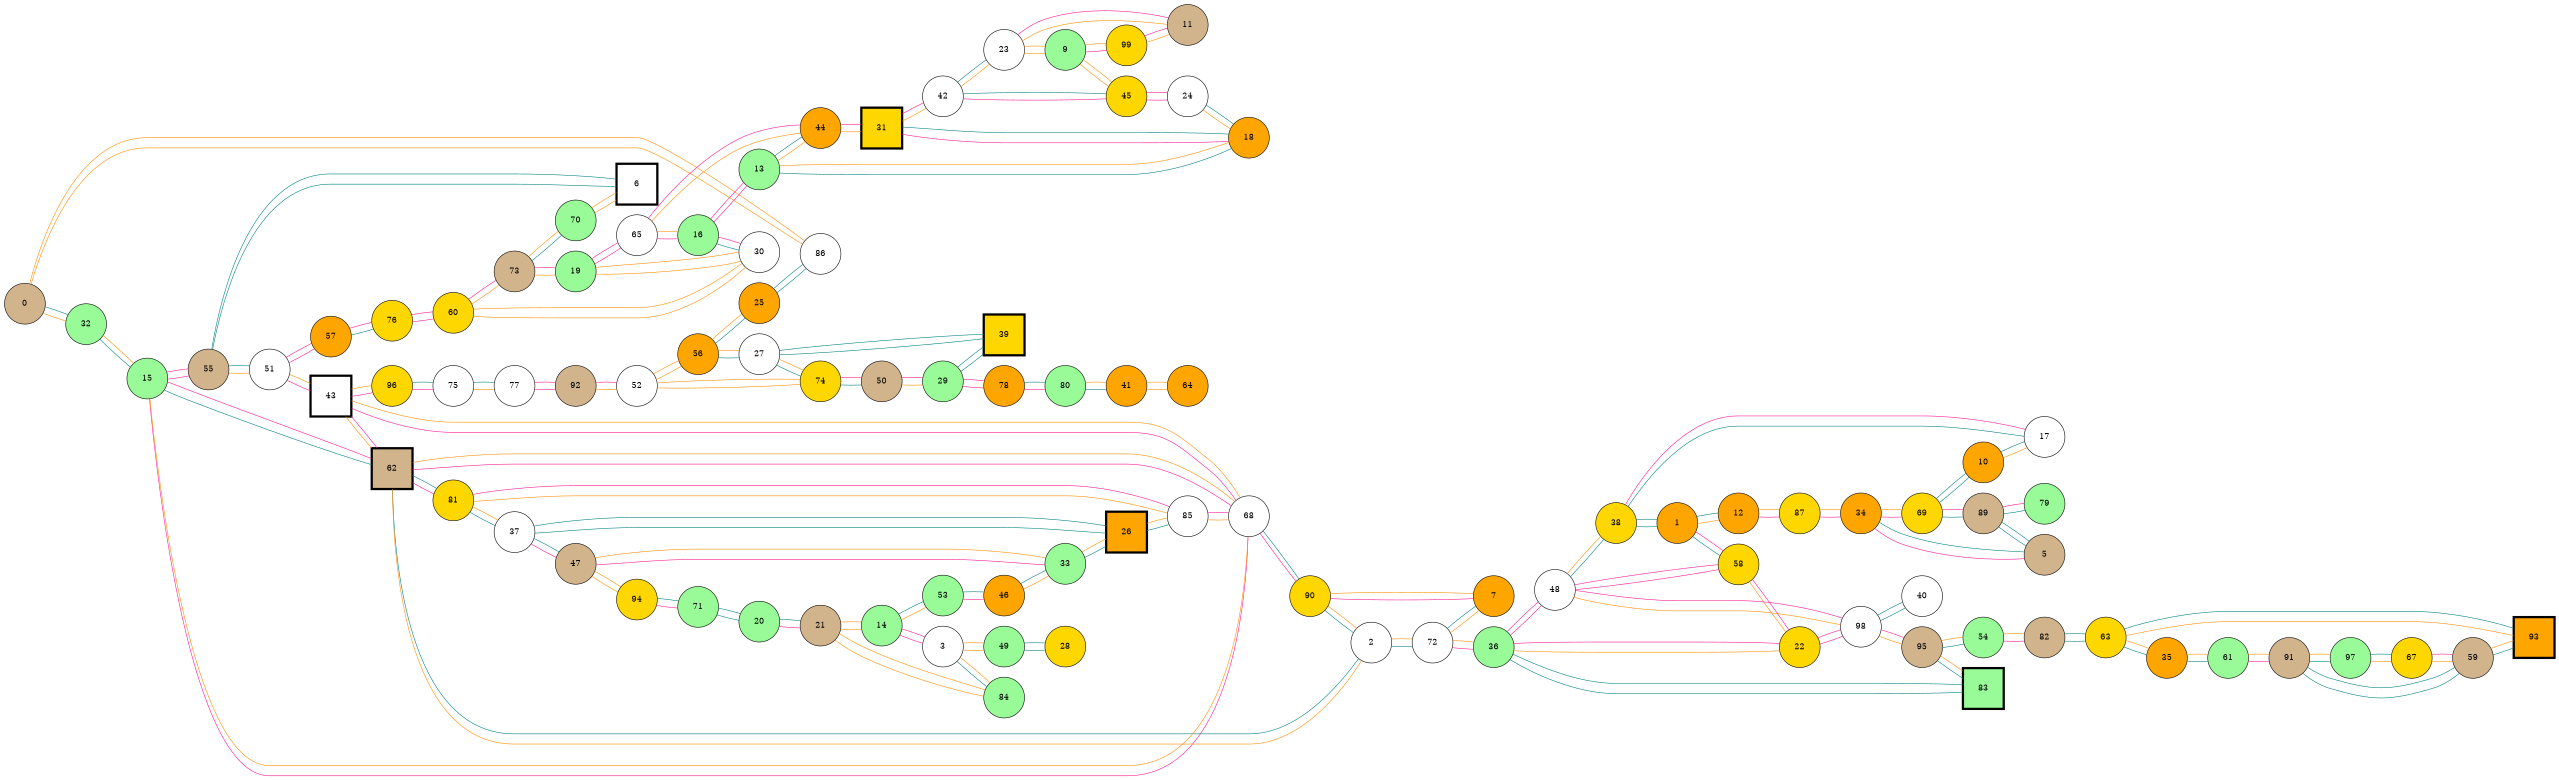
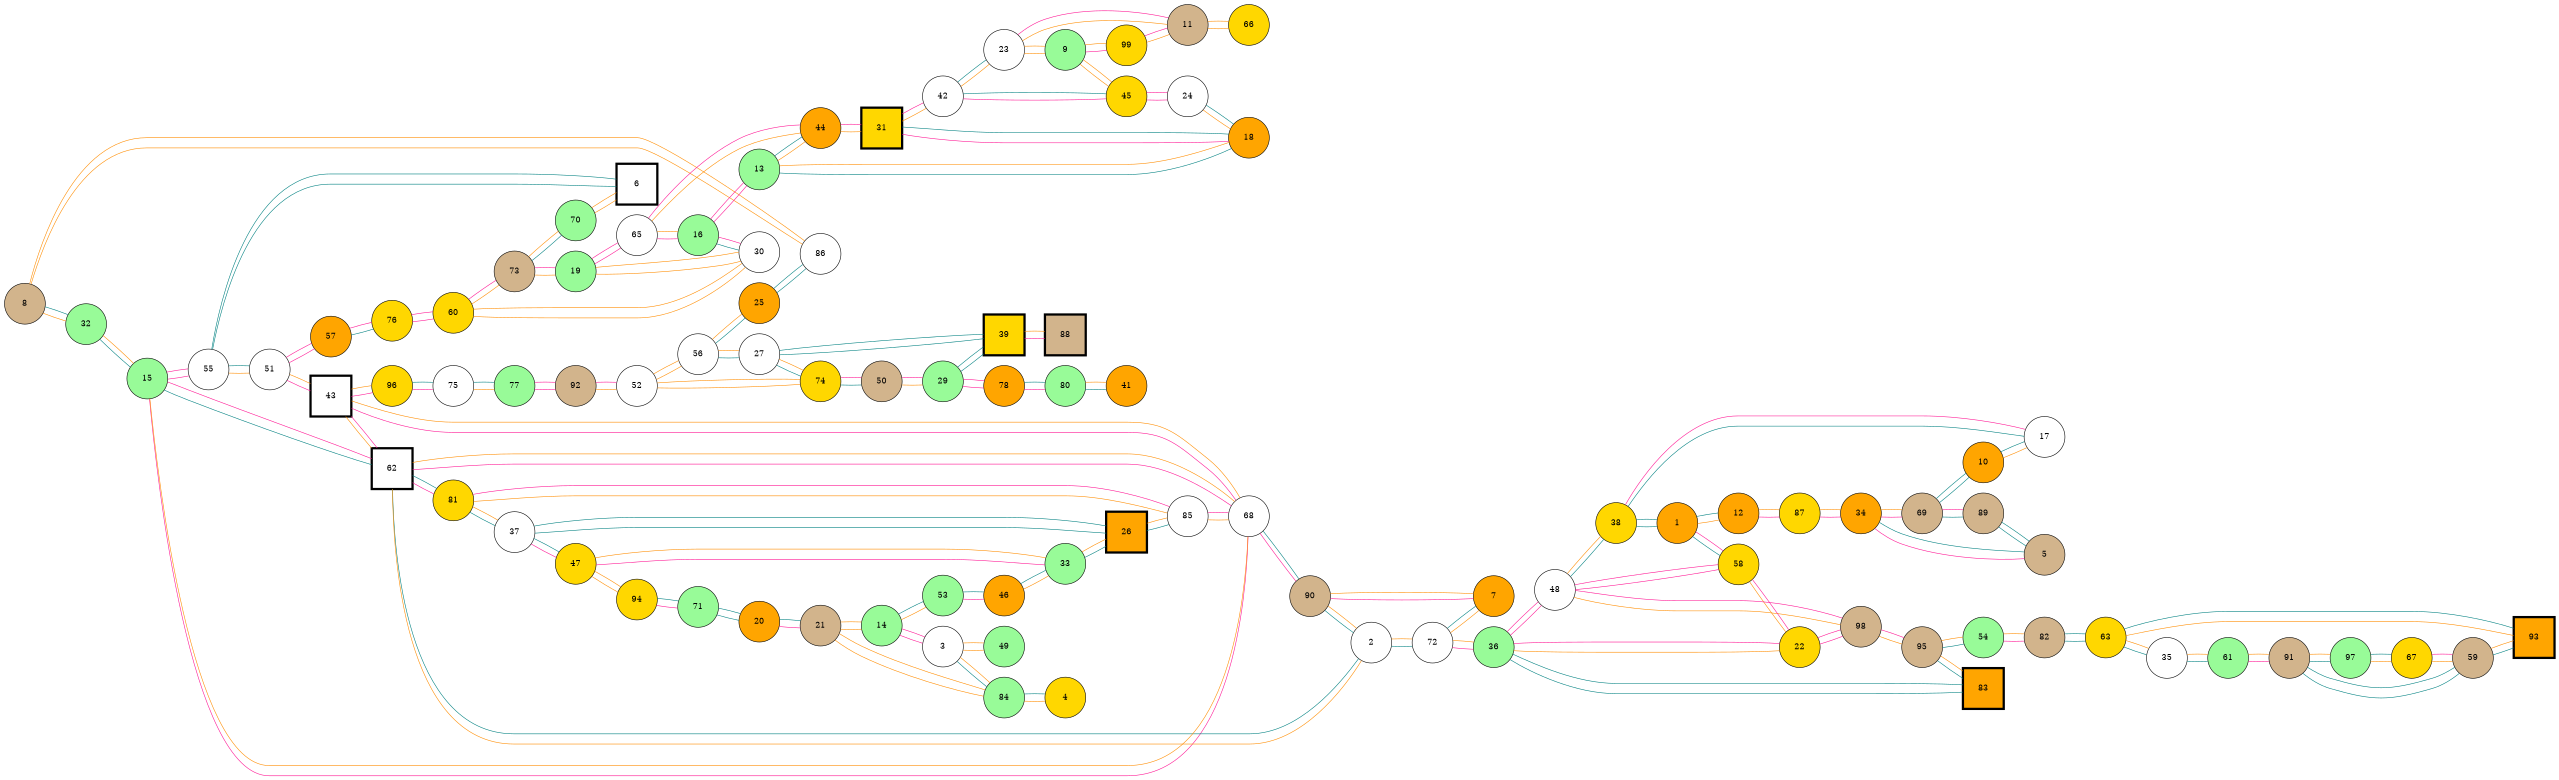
node "66": added
node "0": label "0" -> "8"
node "88": added
node "56": fillcolor orange -> white
node "55": fillcolor tan -> white
node "77": fillcolor white -> palegreen
node "64": removed
node "62": fillcolor tan -> white
node "79": removed
node "69": fillcolor gold -> tan
node "47": fillcolor tan -> gold
node "90": fillcolor gold -> tan
node "40": removed
node "20": fillcolor palegreen -> orange
node "98": fillcolor white -> tan
node "28": removed
node "35": fillcolor orange -> white
node "83": fillcolor palegreen -> orange
node "4": added
